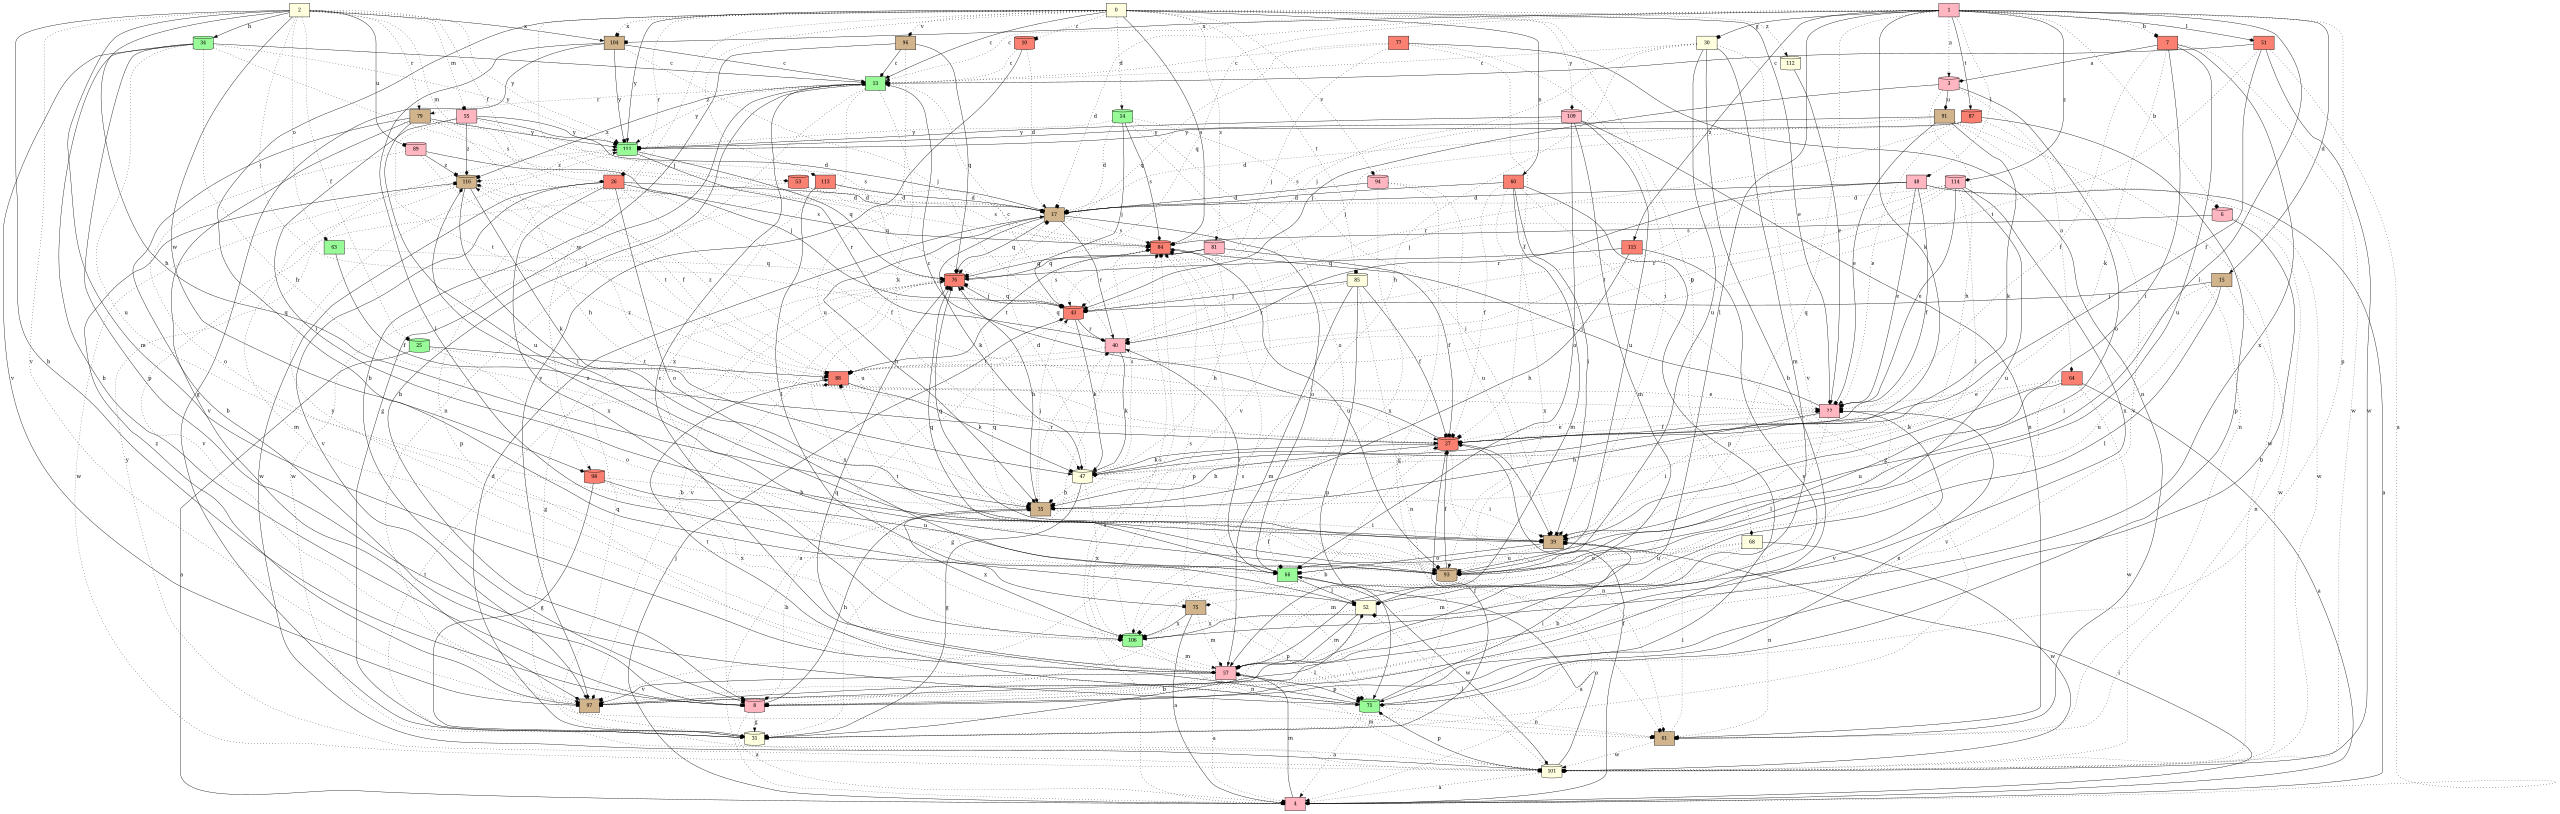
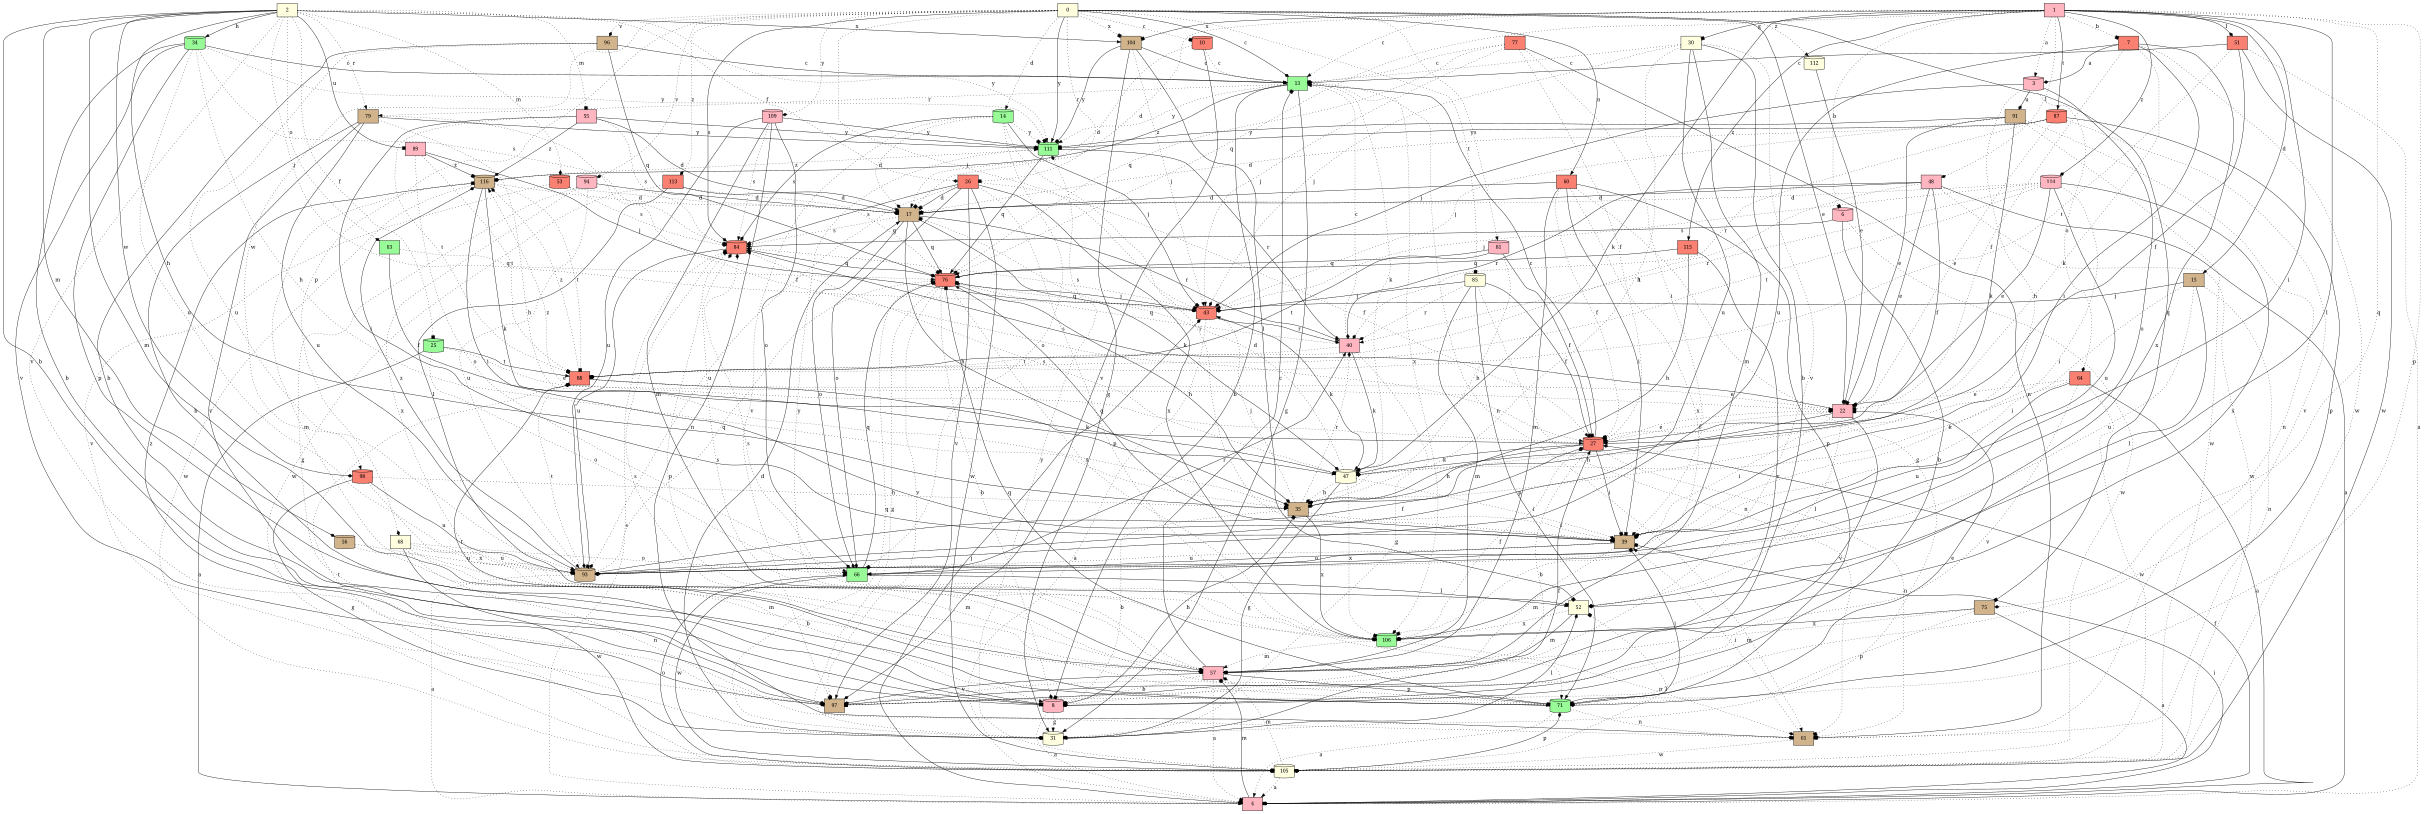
node "89": shape cylinder -> box
edge "89" -> "88": label "j" -> "t"
node "56": added
node "101": label "101" -> "105"
